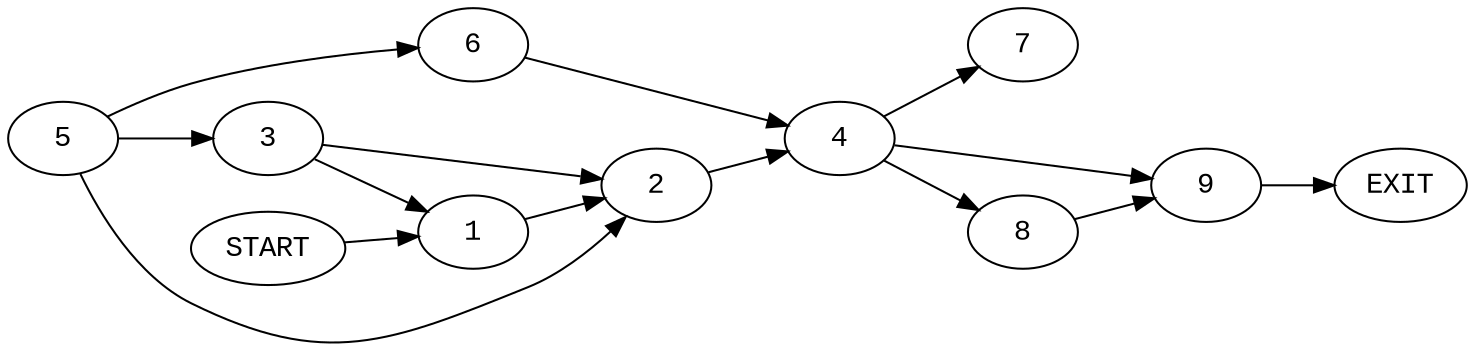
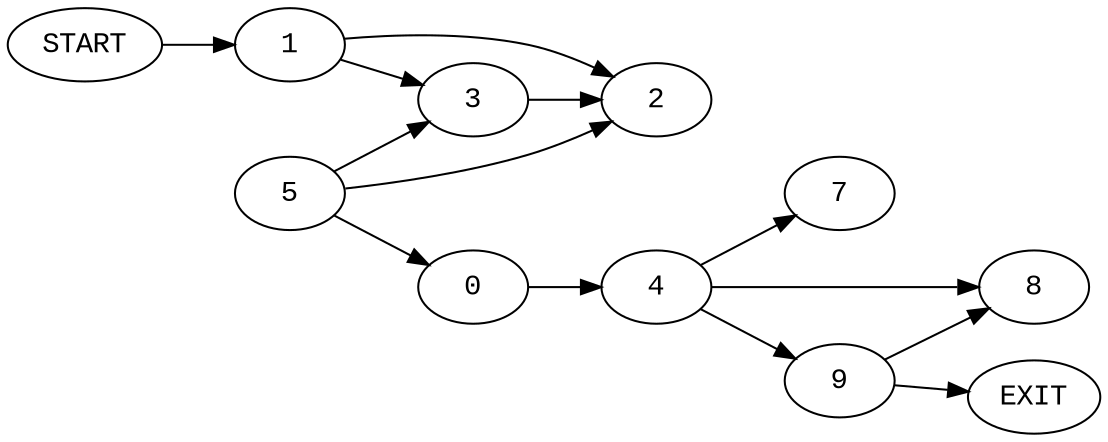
node "6": label "6" -> "0"
edge "2" -> "4": removed
edge "3" -> "1": reversed
edge "8" -> "9": reversed
